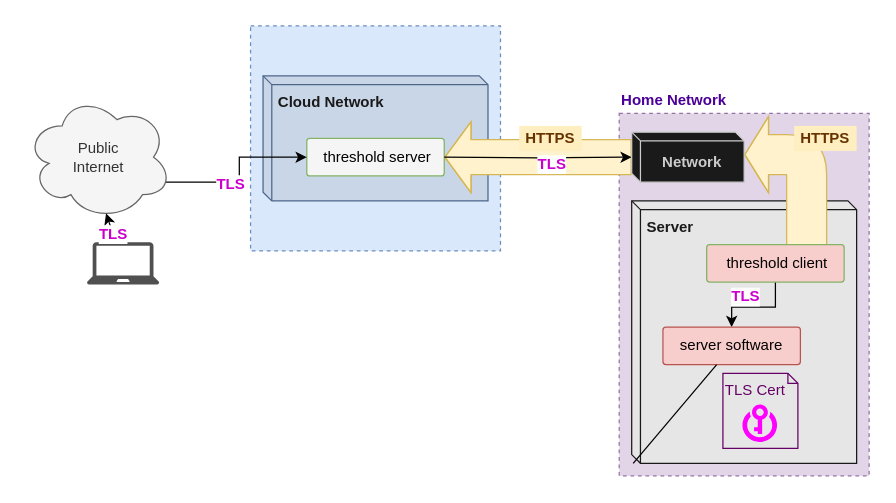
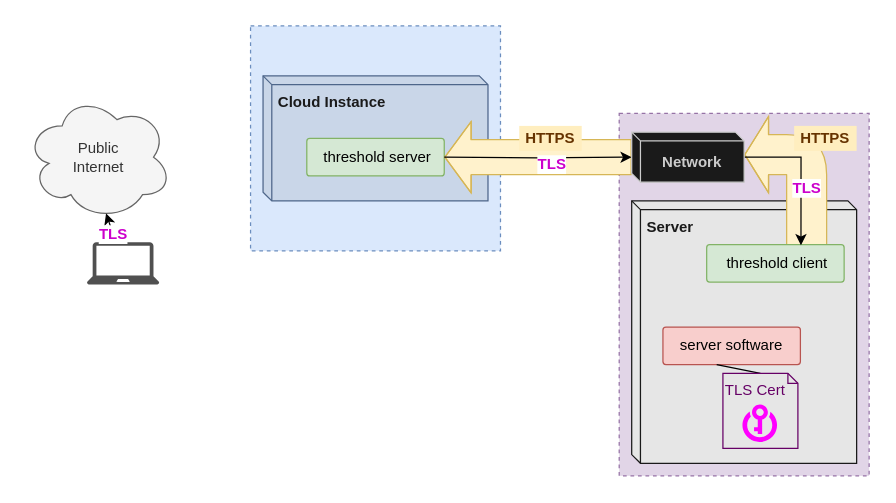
node "Home Network": removed
node "Cloud Network": label "Cloud Network" -> "Cloud Instance"
node "threshold server": fillcolor #f5f5f5 -> #d5e8d4
edge "Network" -> "threshold client": added, label "TLS"
edge "Public Internet" -> "threshold server": removed, label "TLS"
node "threshold client": fillcolor #f8cecc -> #d5e8d4
edge "threshold client" -> "server software": removed, label "TLS"
edge "Server" -- "server software": now "TLS Cert" -- "server software"
